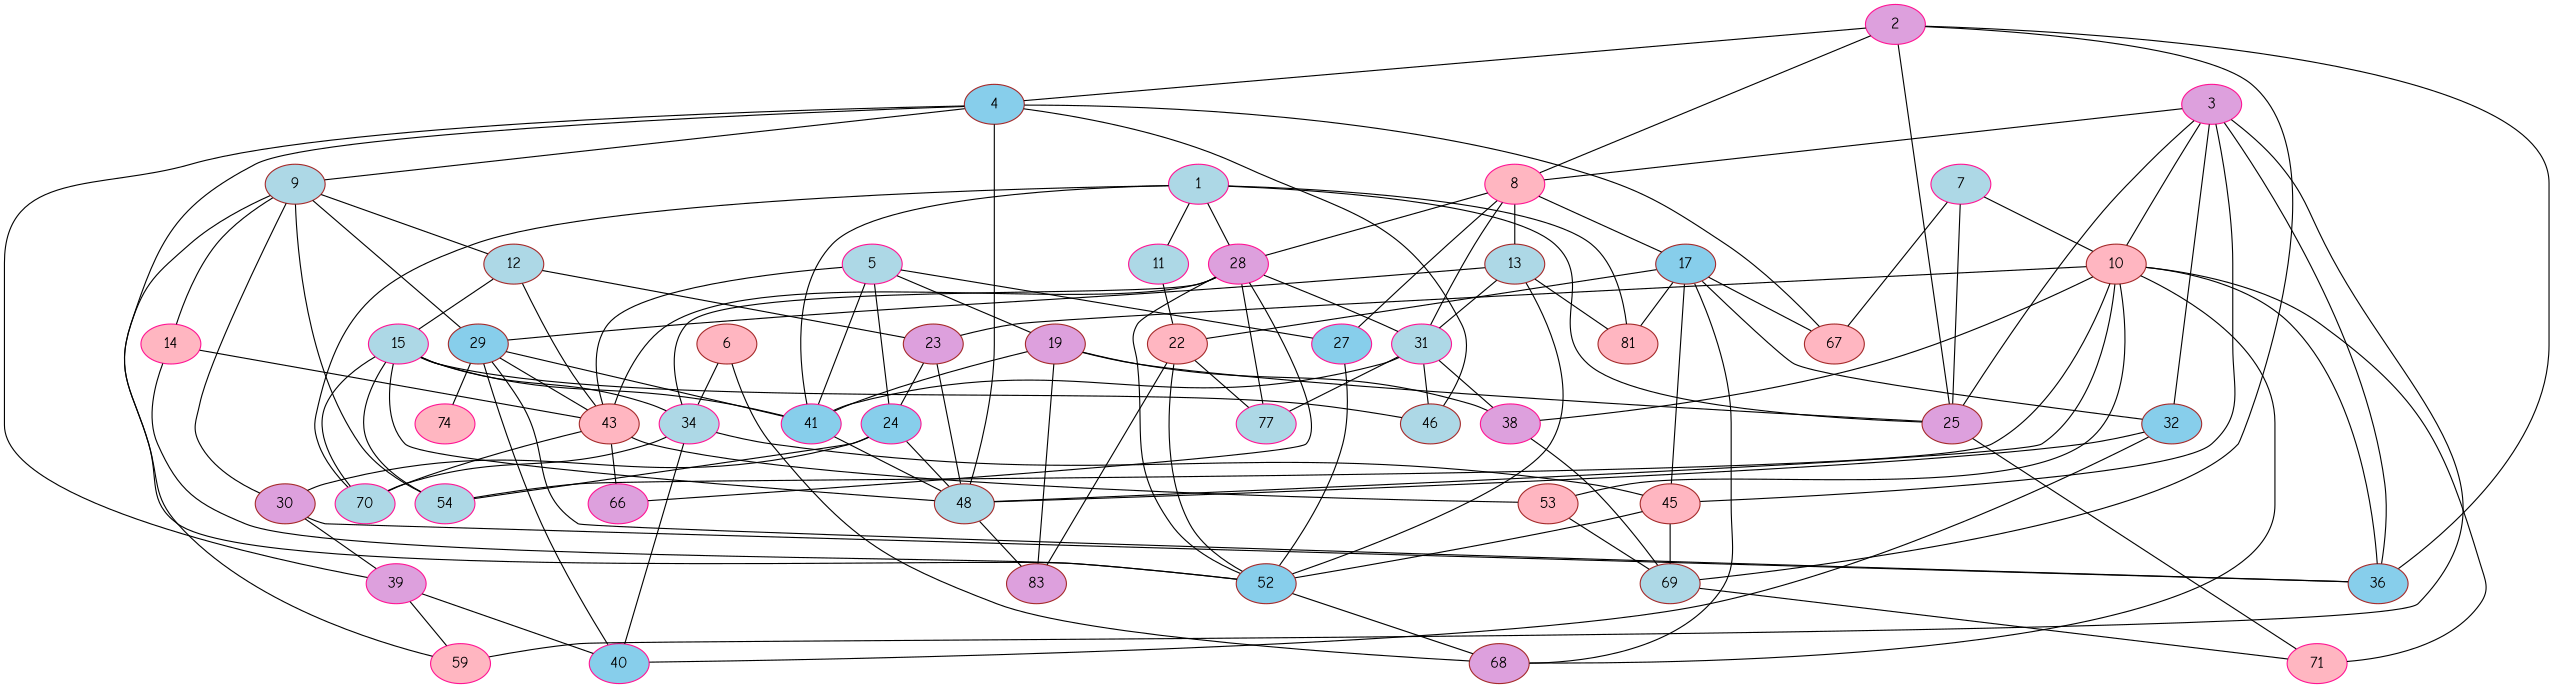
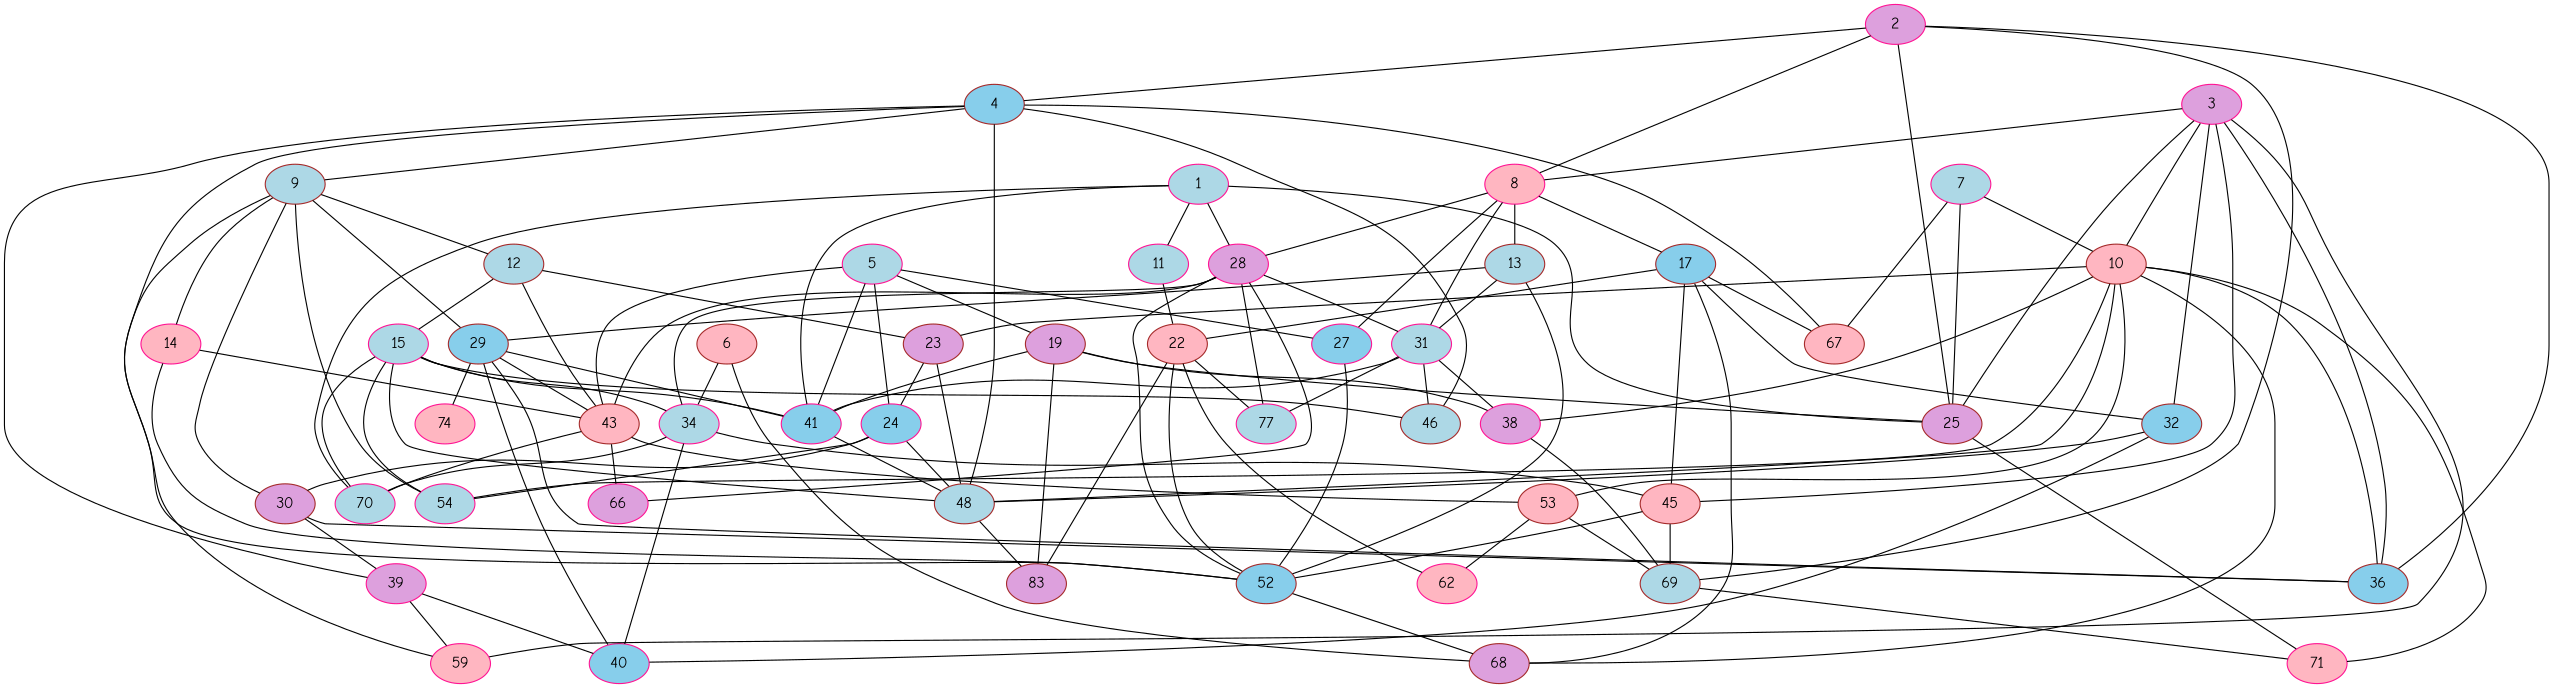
node "81": removed
node "62": added
